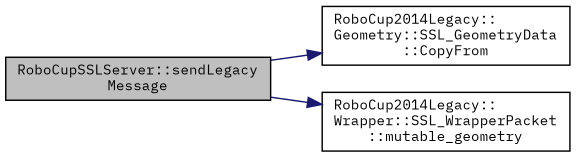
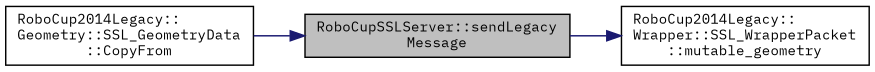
edge "RoboCupSSLServer::sendLegacy Message" -> "RoboCup2014Legacy:: Geometry::SSL_GeometryData ::CopyFrom": reversed
